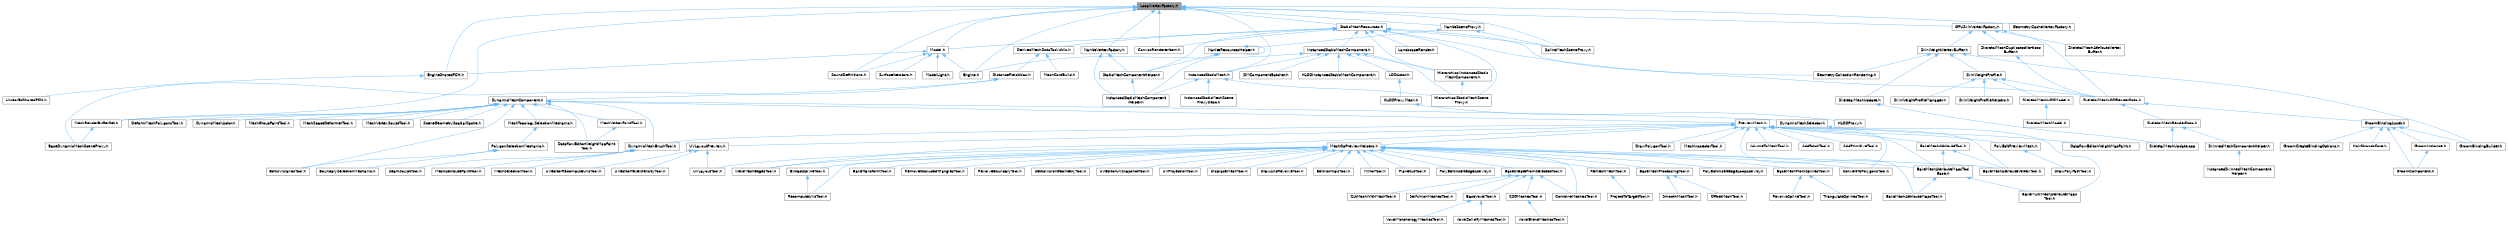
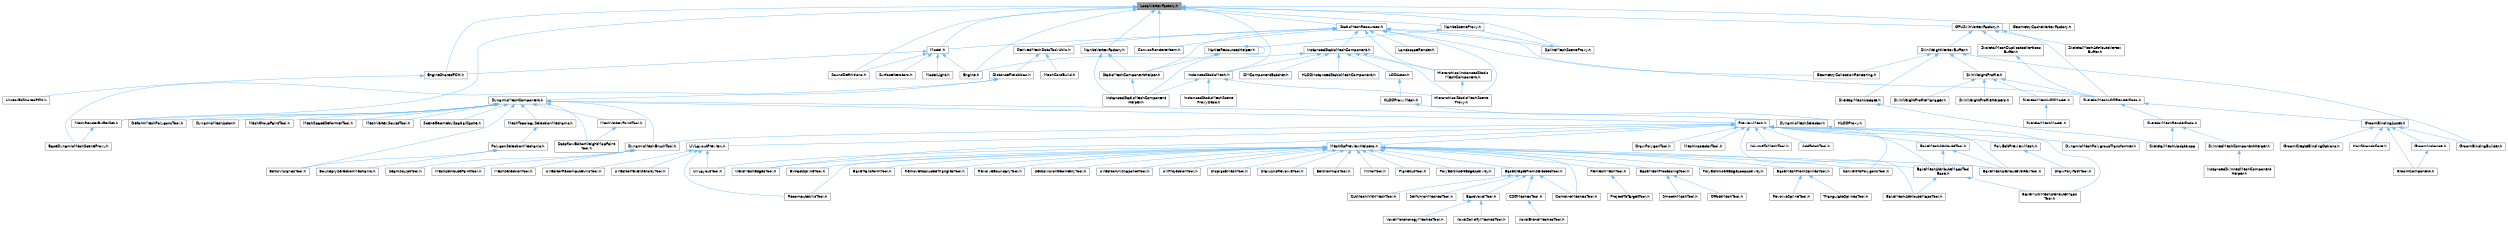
edge "SplineMeshSceneProxy.h" -> "NaniteSceneProxy.h": reversed
node "AddPrimitiveTool.h": removed
node "DataflowEditorWeightMapPaint.h": label "DataflowEditorWeightMapPaint.h" -> "DynamicMeshPolygroupTransformer.h"
edge "RecomputeUVsTool.h" -> "ExtractSplineTool.h": now "RecomputeUVsTool.h" -> "UVLayoutPreview.h"
